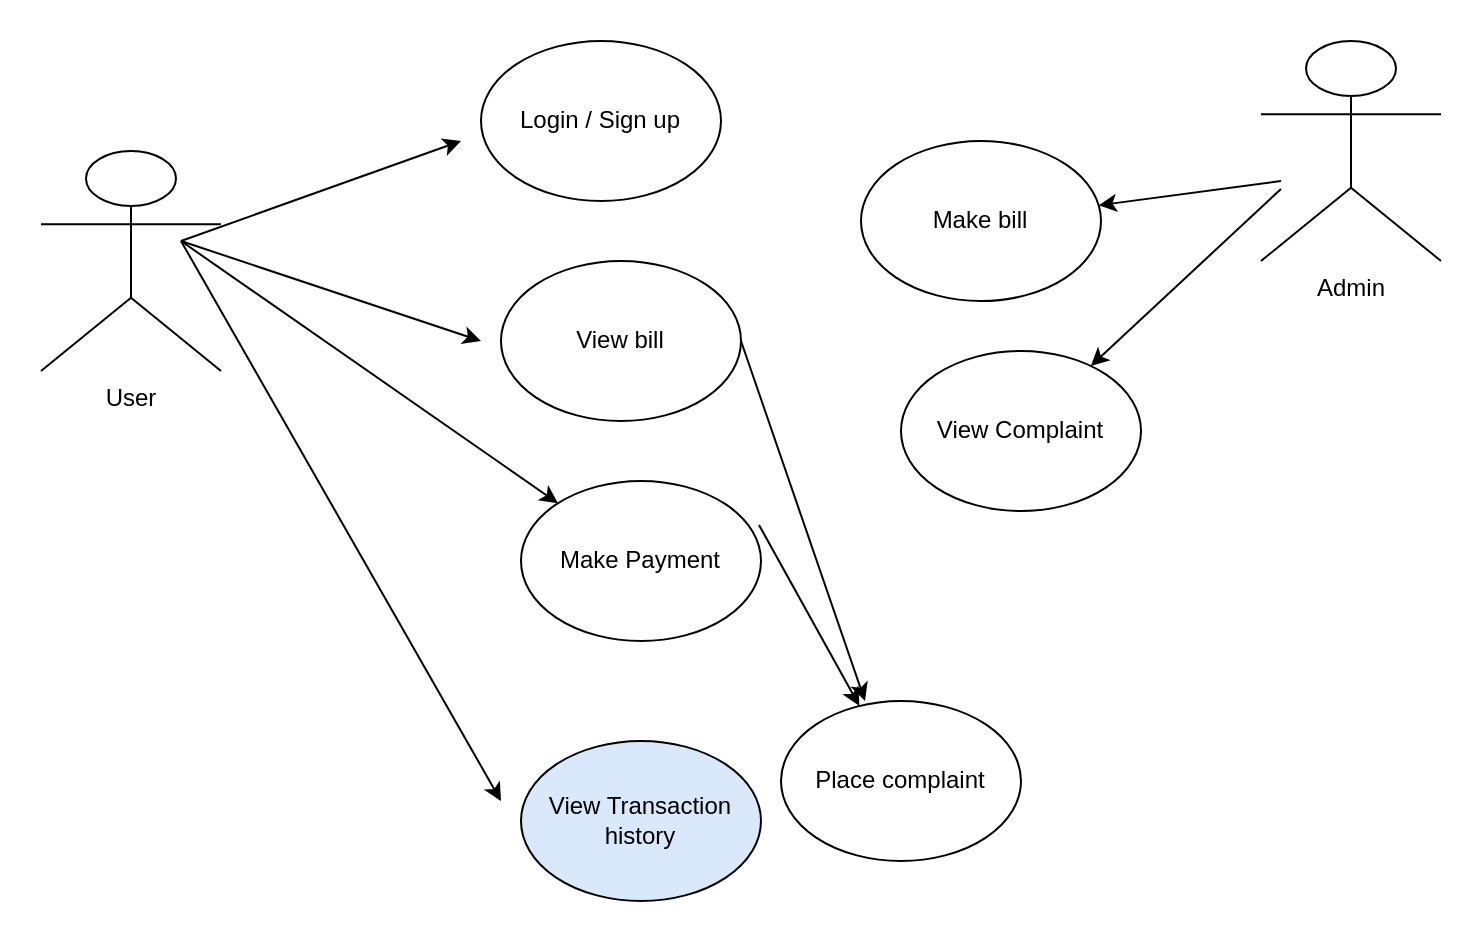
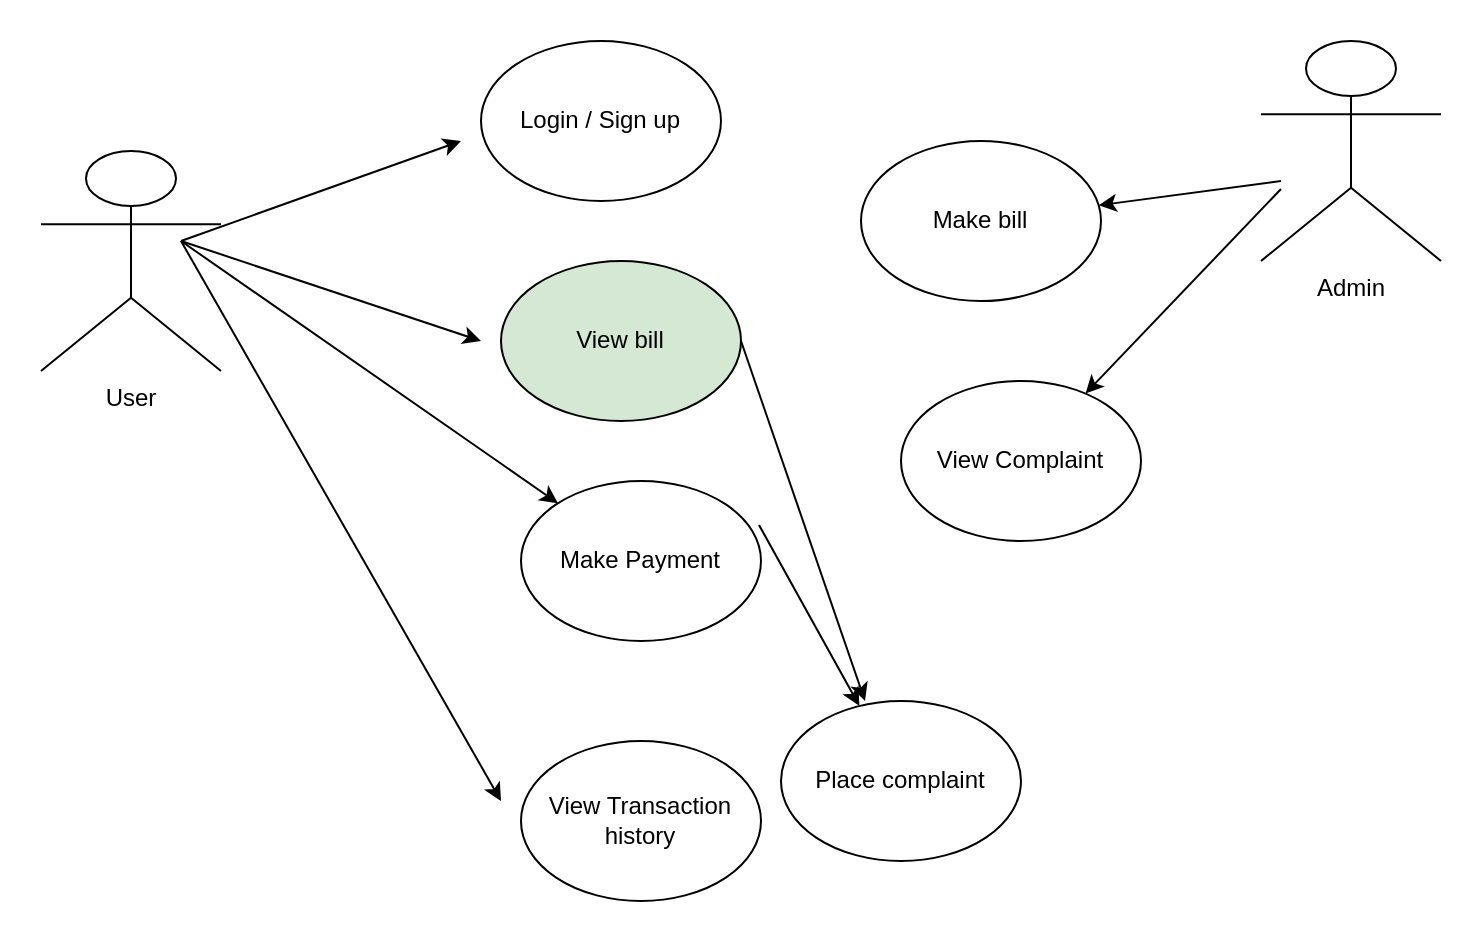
node "View bill": fillcolor #ffffff -> #d5e8d4
node "View Complaint": moved (1021, 431) -> (1021, 461)
node "View Transaction history": fillcolor #dae8fc -> #ffffff
